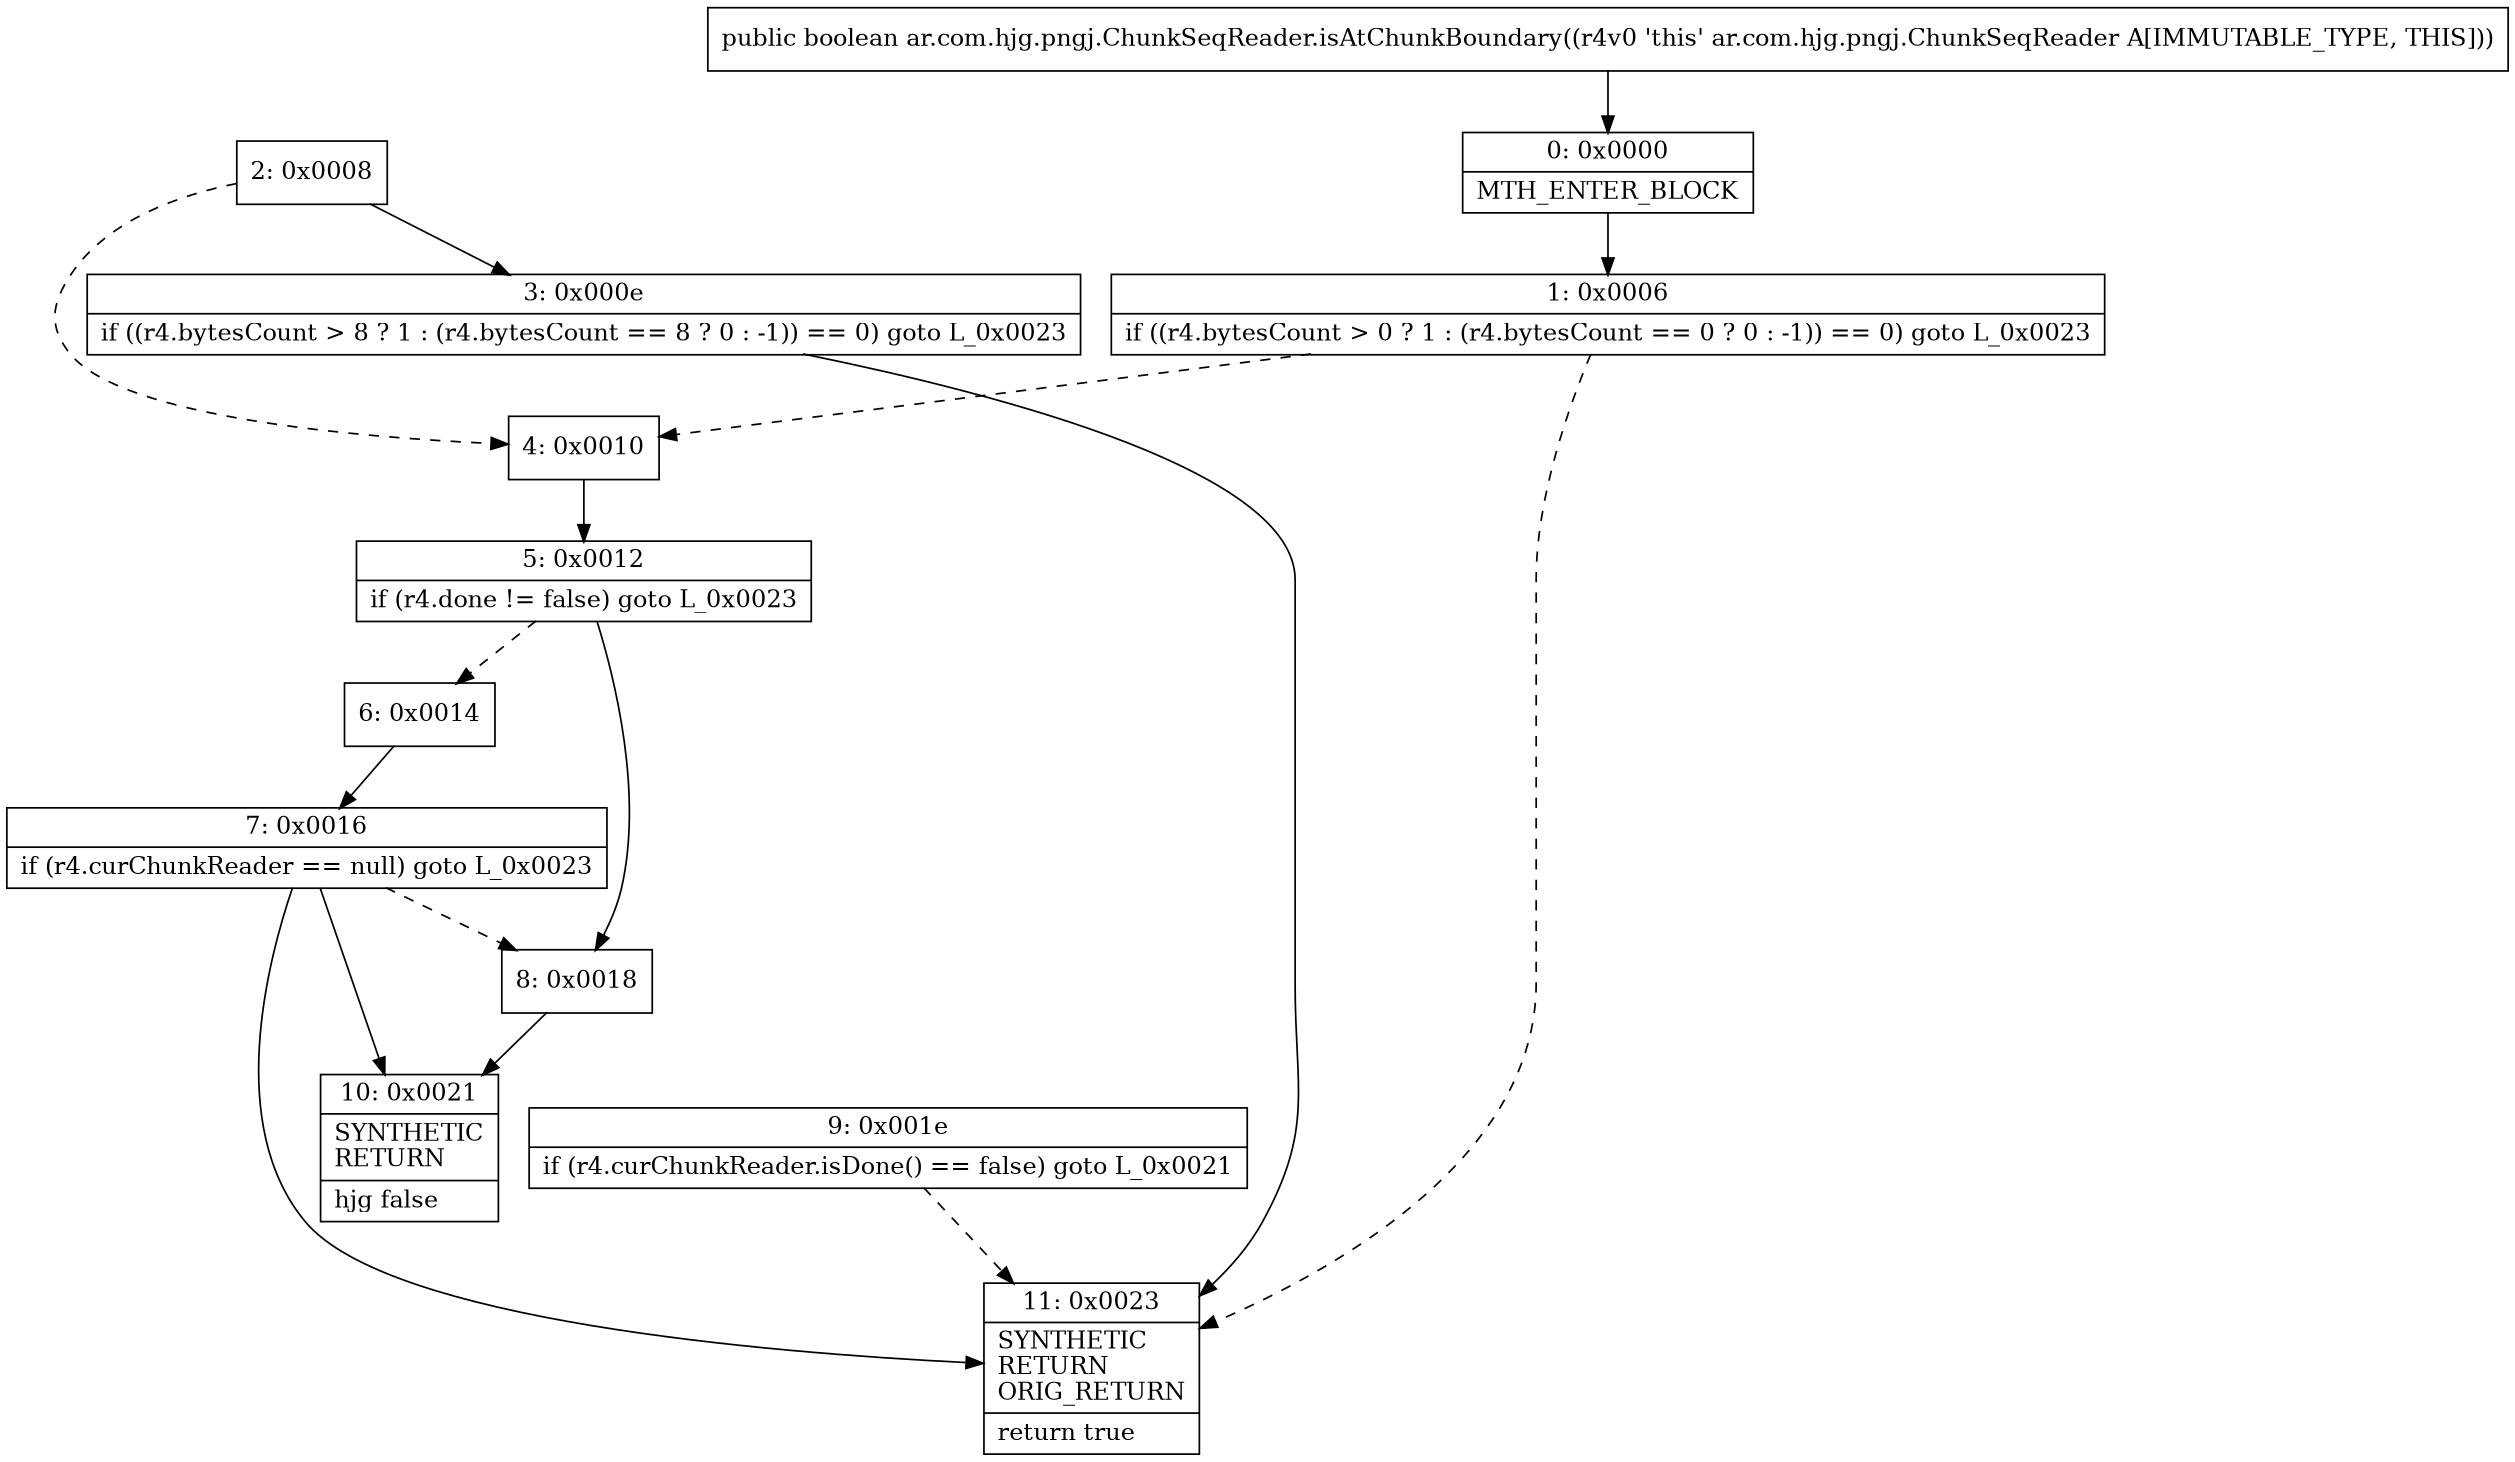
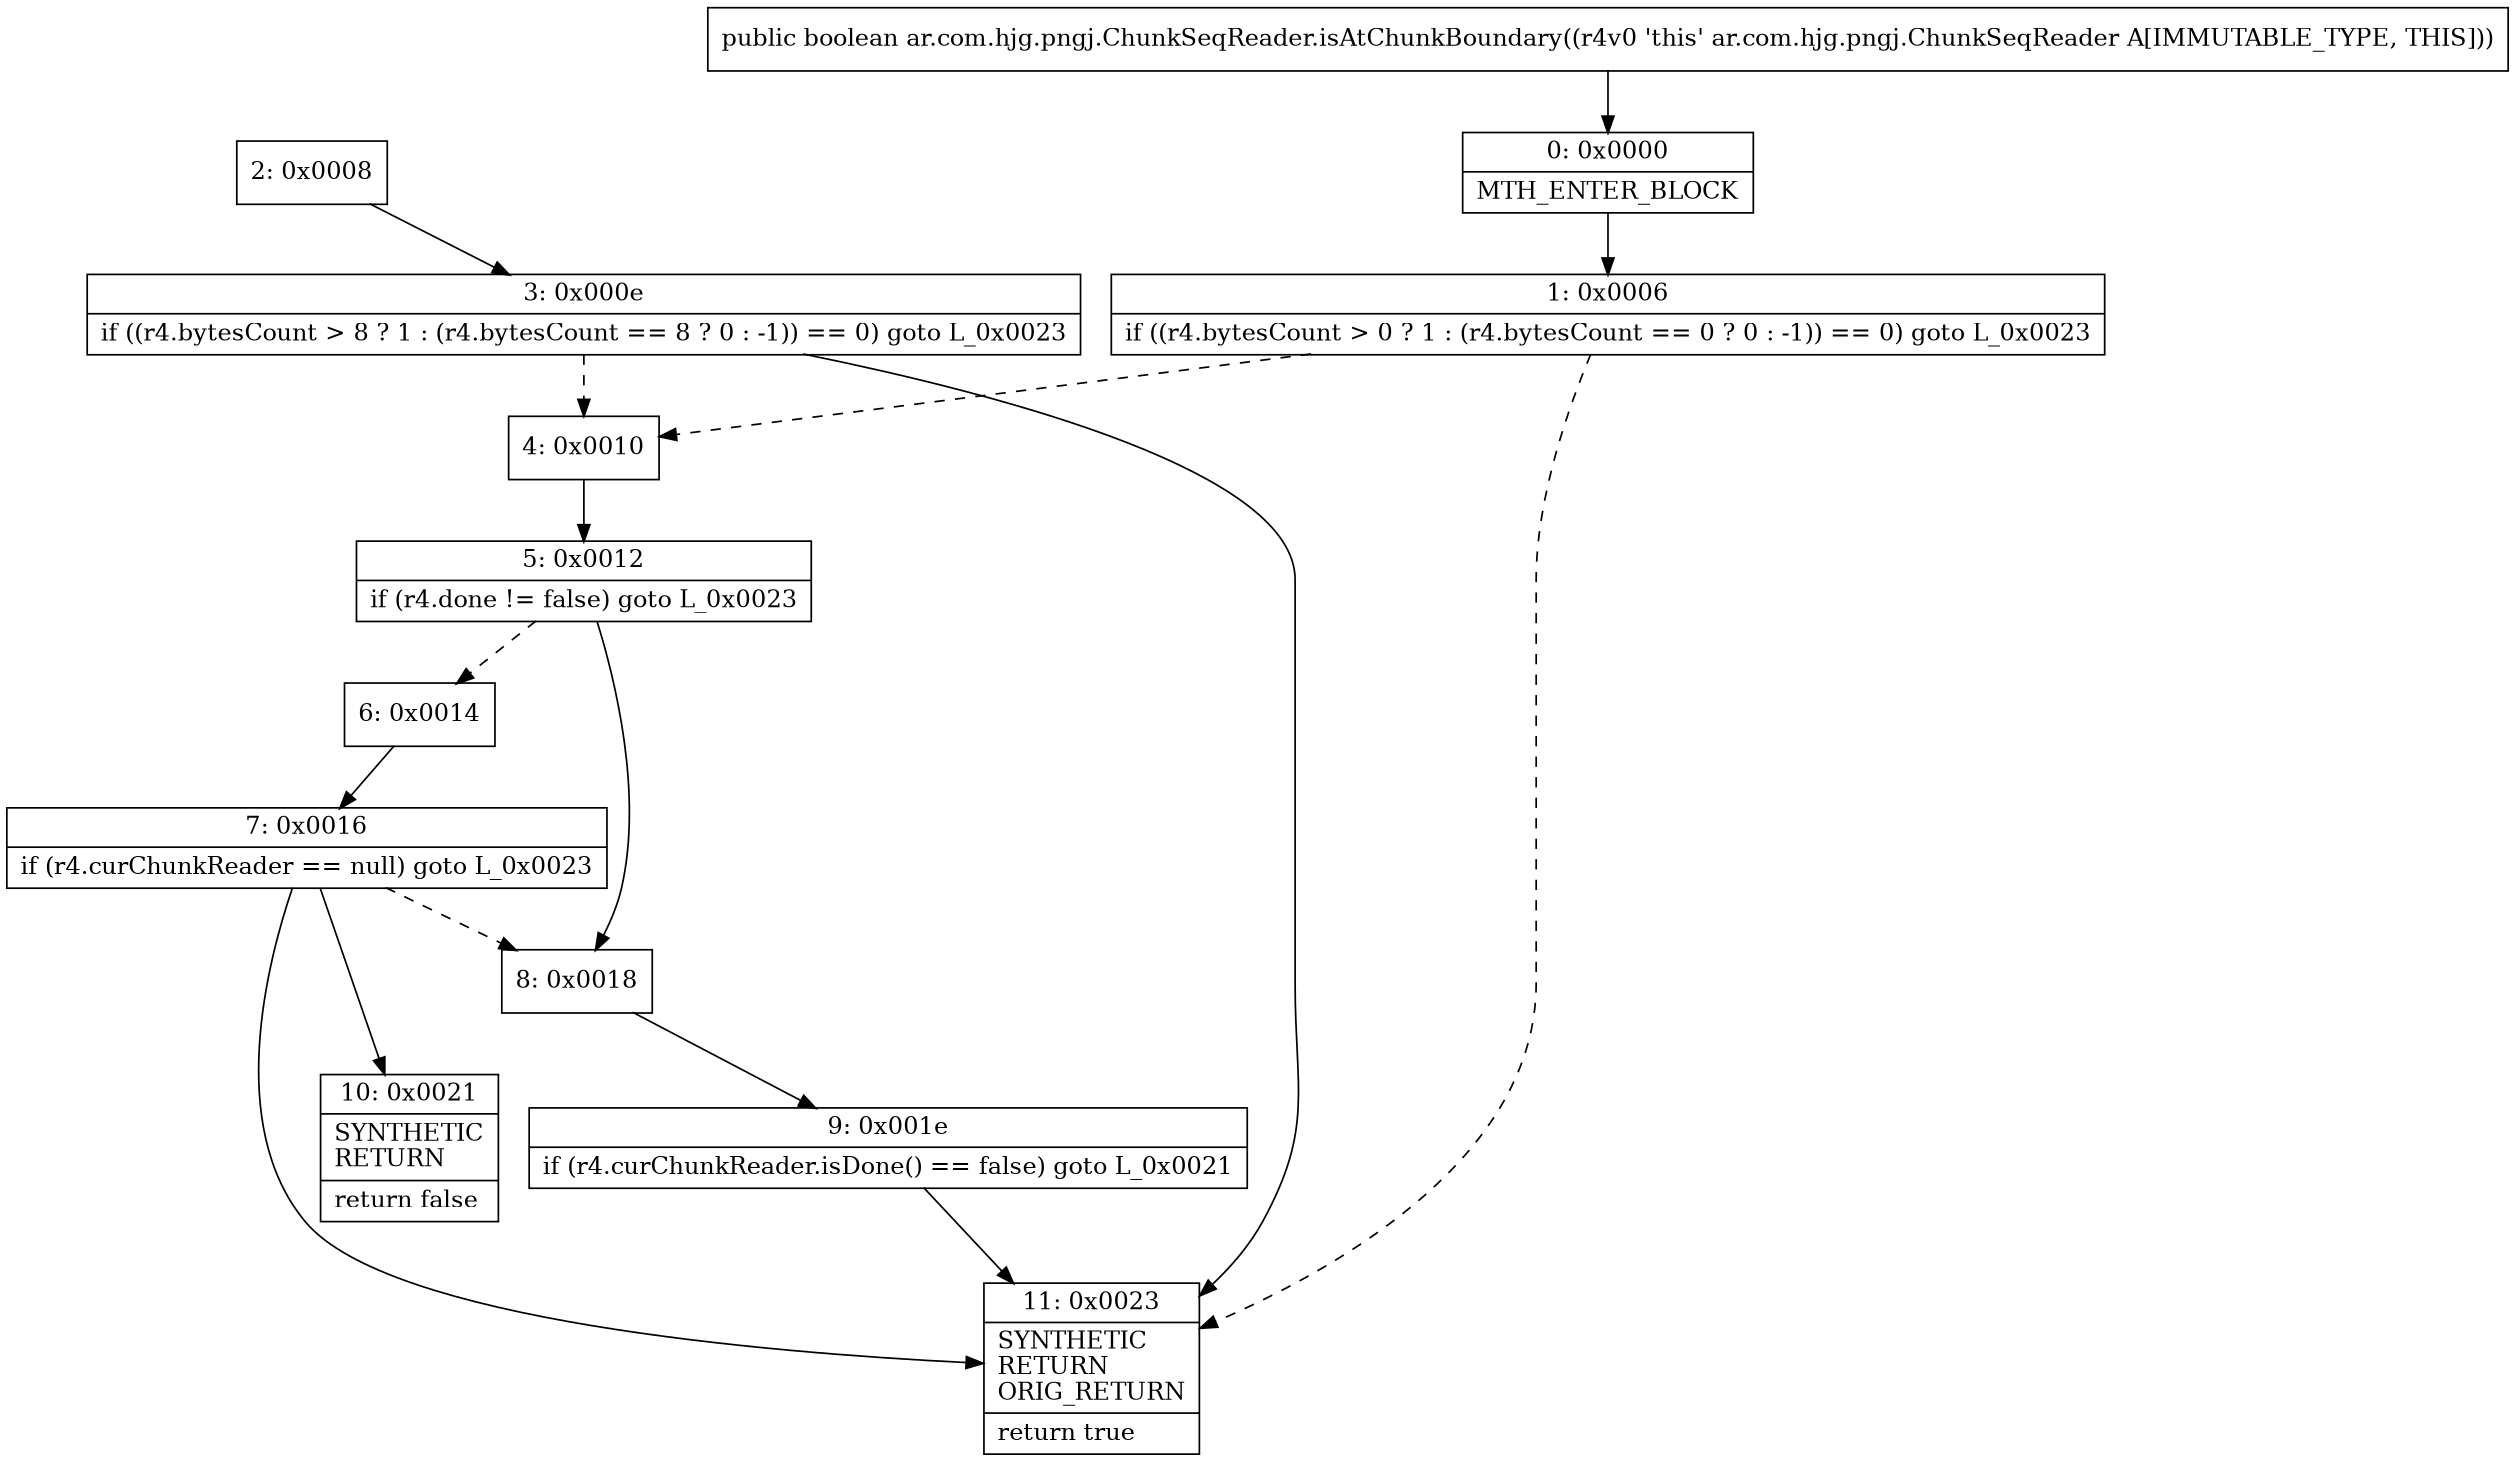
edge "2: 0x0008" -> "4: 0x0010": now "3: 0x000e" -> "4: 0x0010"
edge "8: 0x0018" -> "10: 0x0021": now "8: 0x0018" -> "9: 0x001e"
node "10: 0x0021": text "hjg false" -> "return false"
edge "9: 0x001e" -> "11: 0x0023": style dashed -> solid
